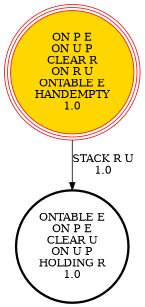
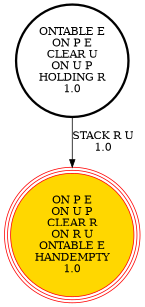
edge "ON P E ON U P CLEAR R ON R U ONTABLE E HANDEMPTY 1.0" -> "ONTABLE E ON P E CLEAR U ON U P HOLDING R 1.0": reversed
